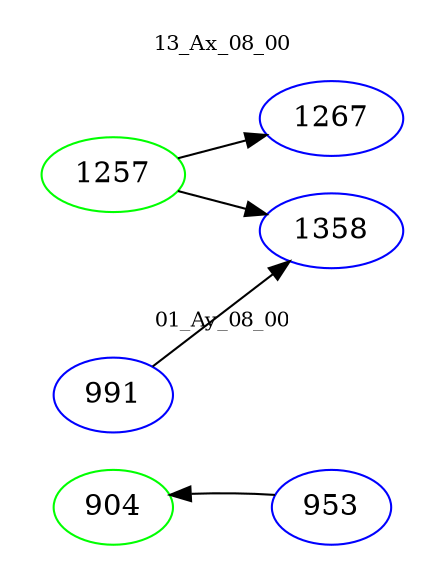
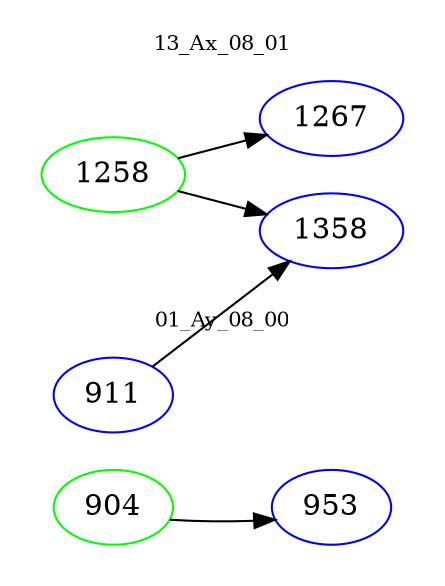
cluster "13_Ax_08_00": label "13_Ax_08_00" -> "13_Ax_08_01"
node "1257": label "1257" -> "1258"
node "991": label "991" -> "911"
edge "953" -> "904": reversed
